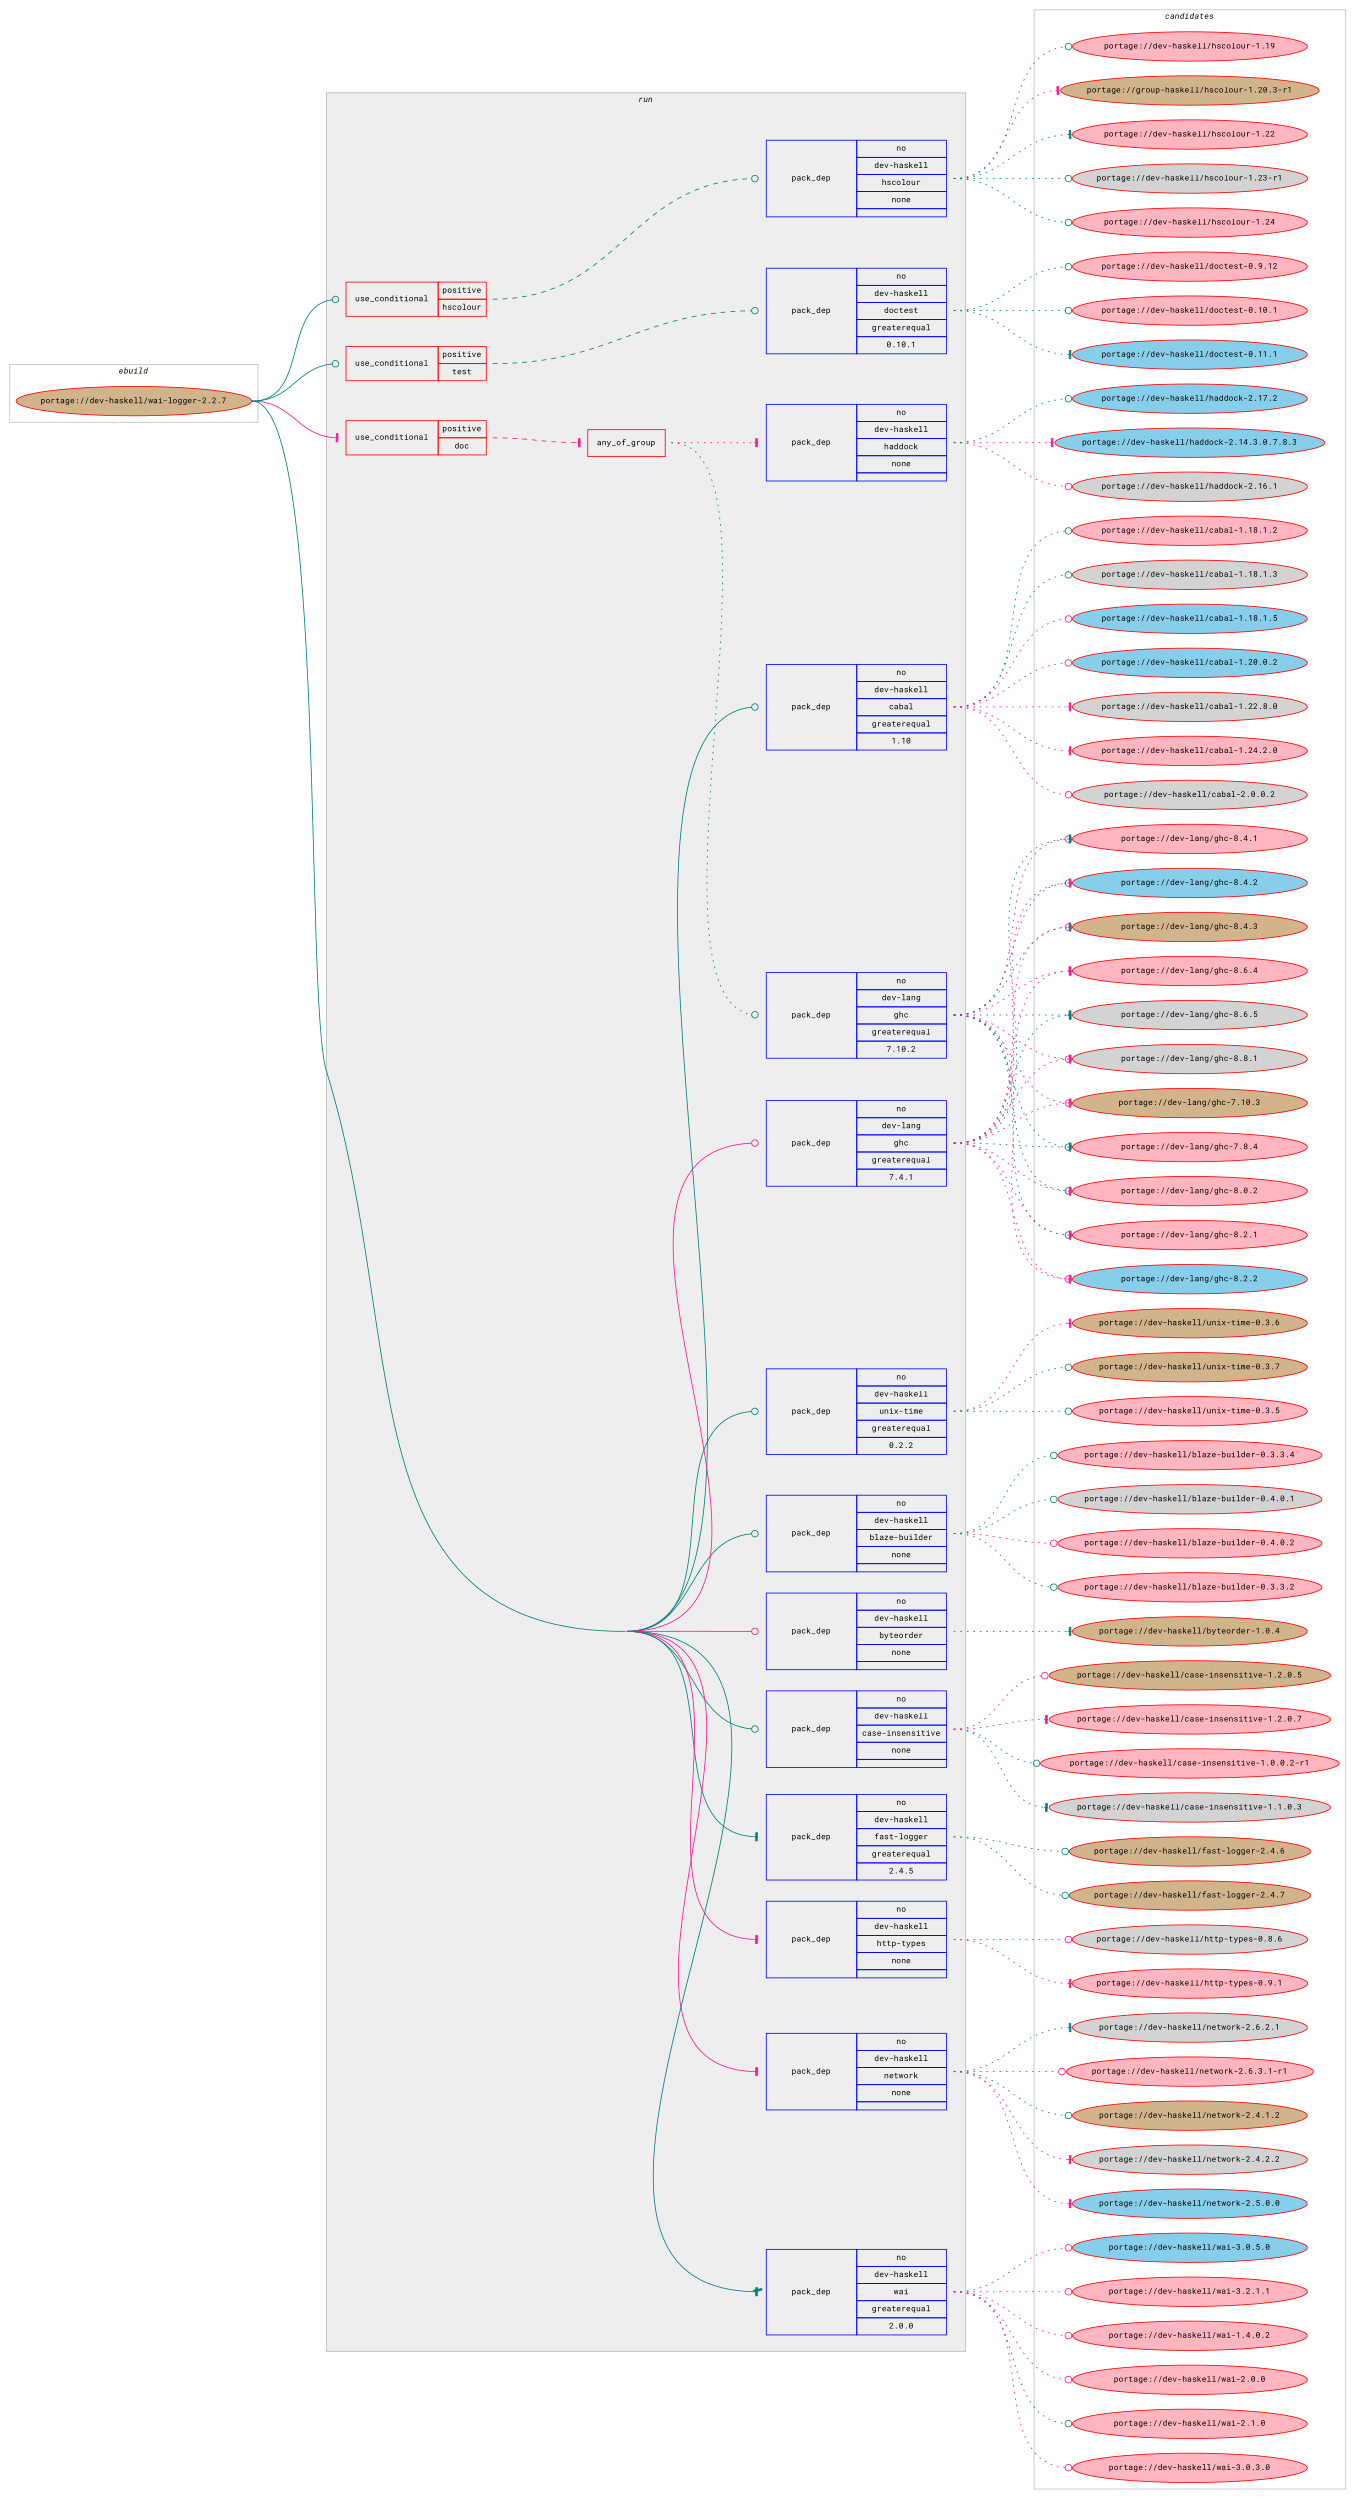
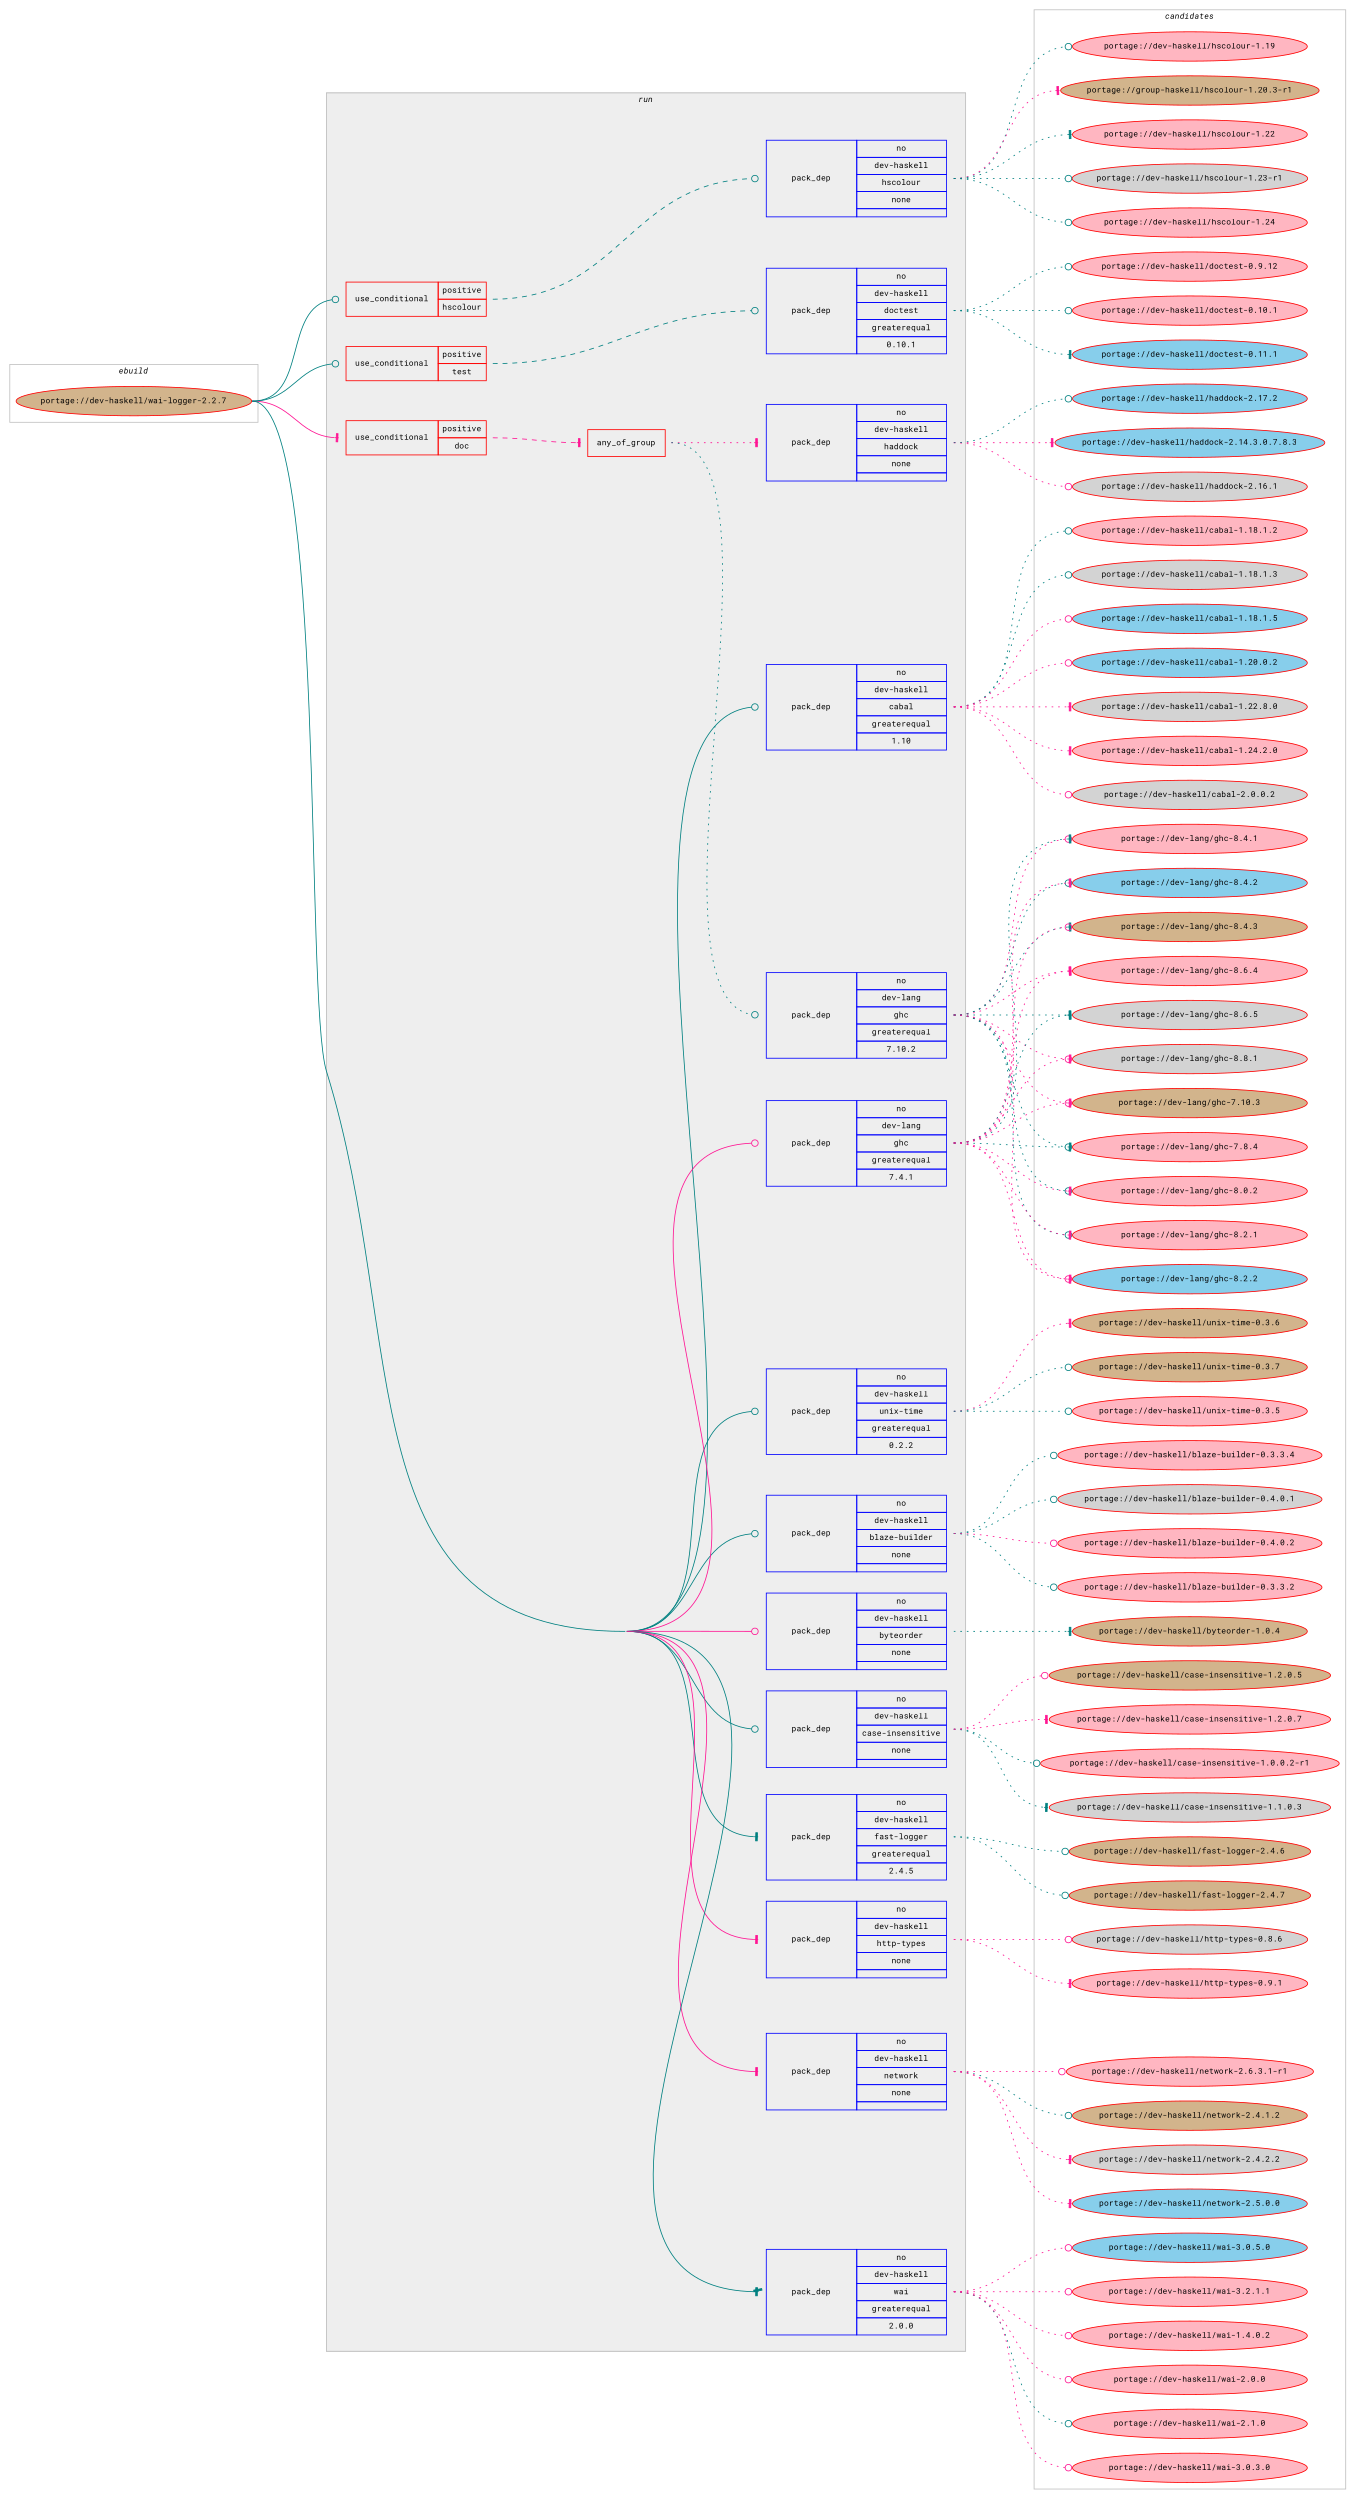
node "portage://dev-haskell/network-2.6.2.1": removed
